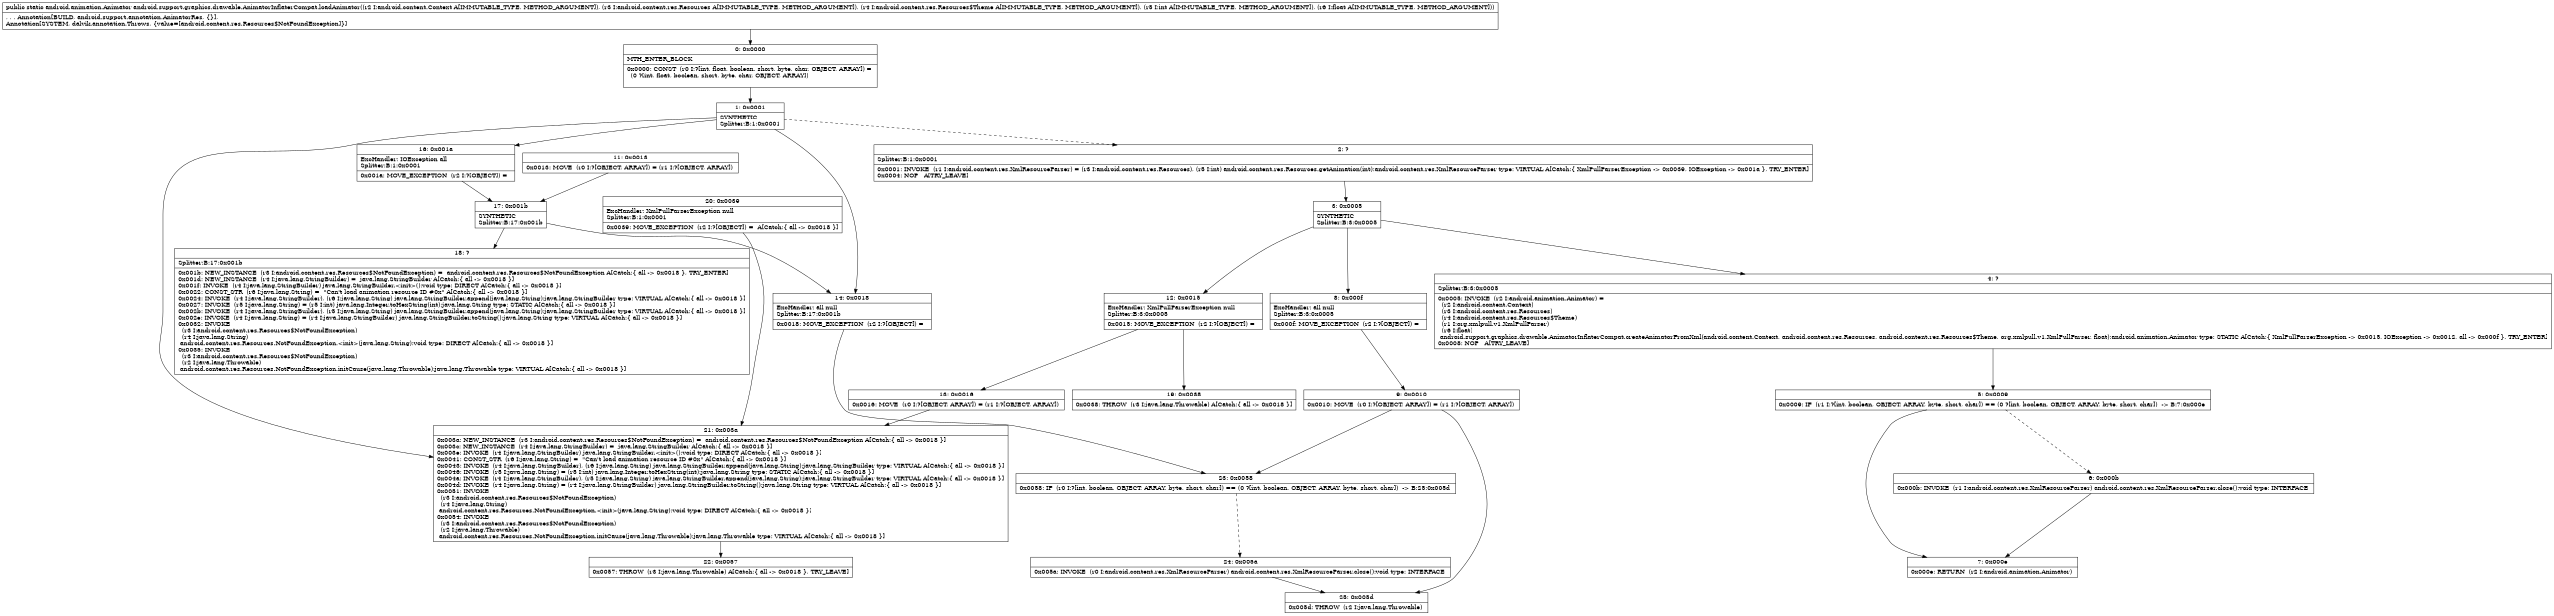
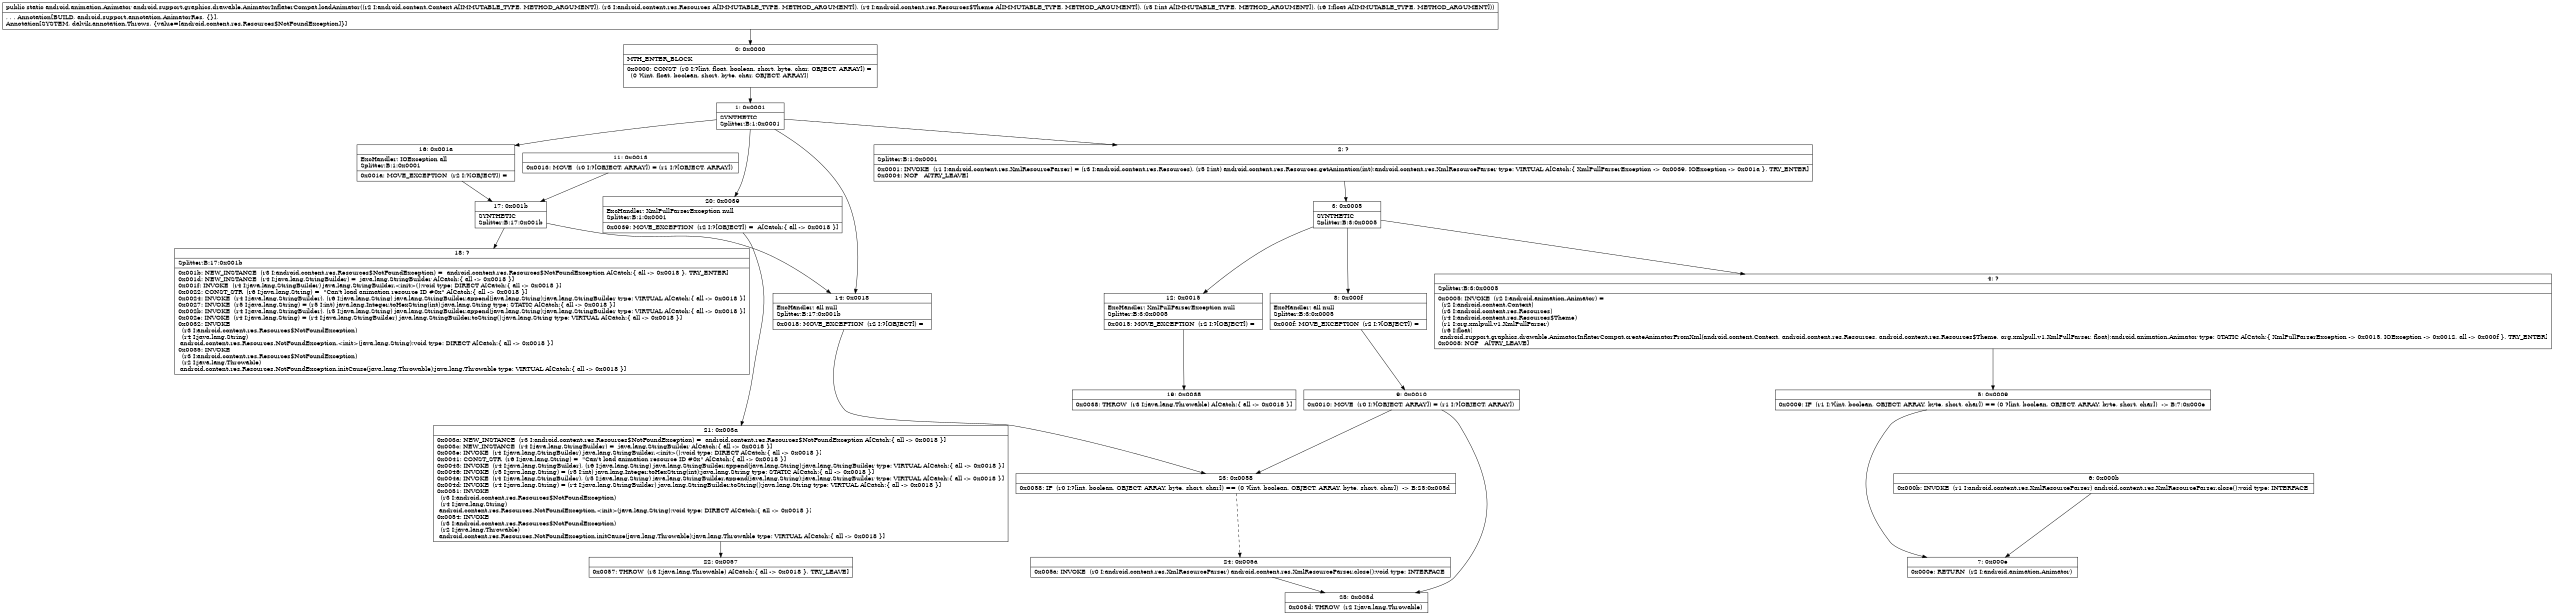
edge "1: 0x0001" -> "2: ?": style dashed -> solid
edge "1: 0x0001" -> "21: 0x003a": now "1: 0x0001" -> "20: 0x0039"
node "13: 0x0016": removed
edge "5: 0x0009" -> "6: 0x000b": removed
